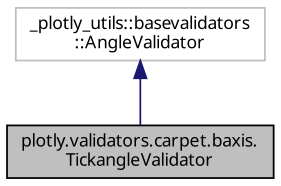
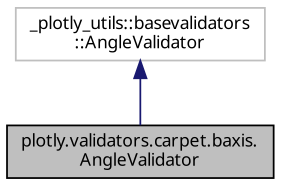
node "plotly.validators.carpet.baxis. TickangleValidator": label "plotly.validators.carpet.baxis. TickangleValidator" -> "plotly.validators.carpet.baxis. AngleValidator"
